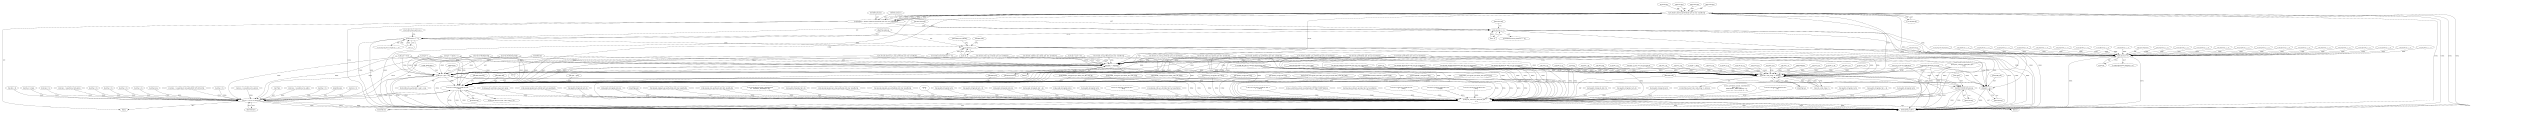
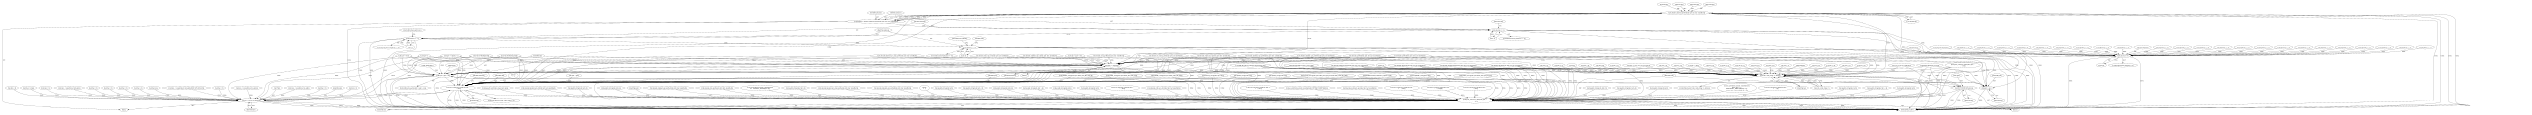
edge "(MethodParameterIn,u_int len)" -> "(Call,ndo->ndo_vflag > 1 && len)": removed, label "DDG:"
